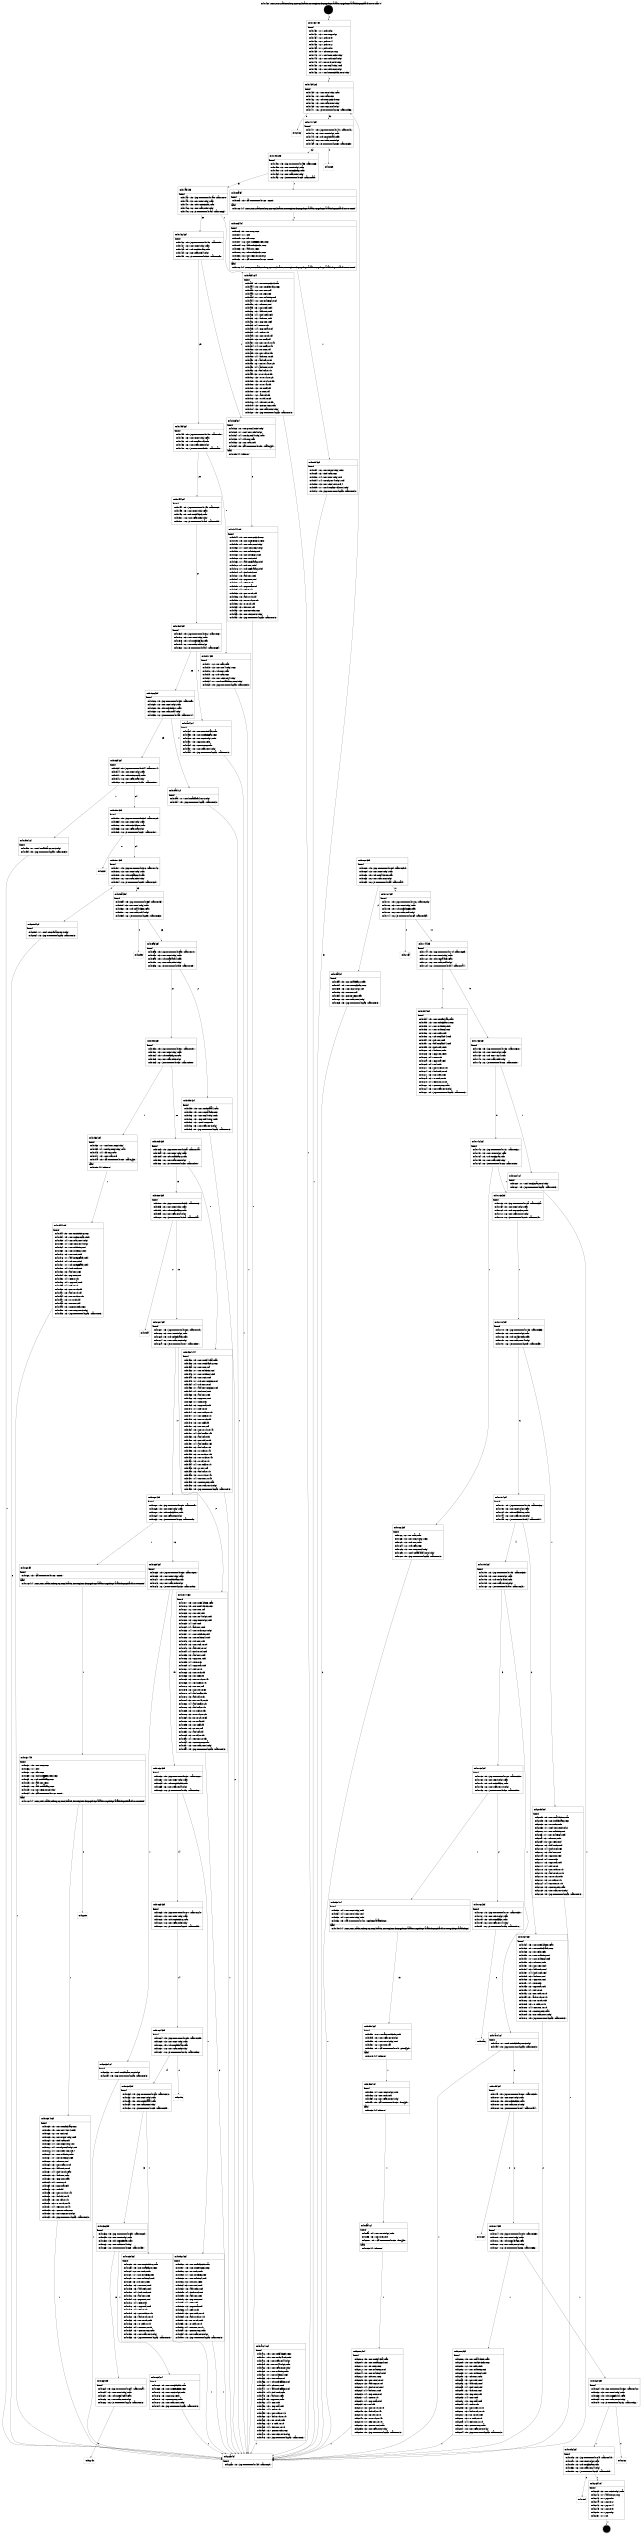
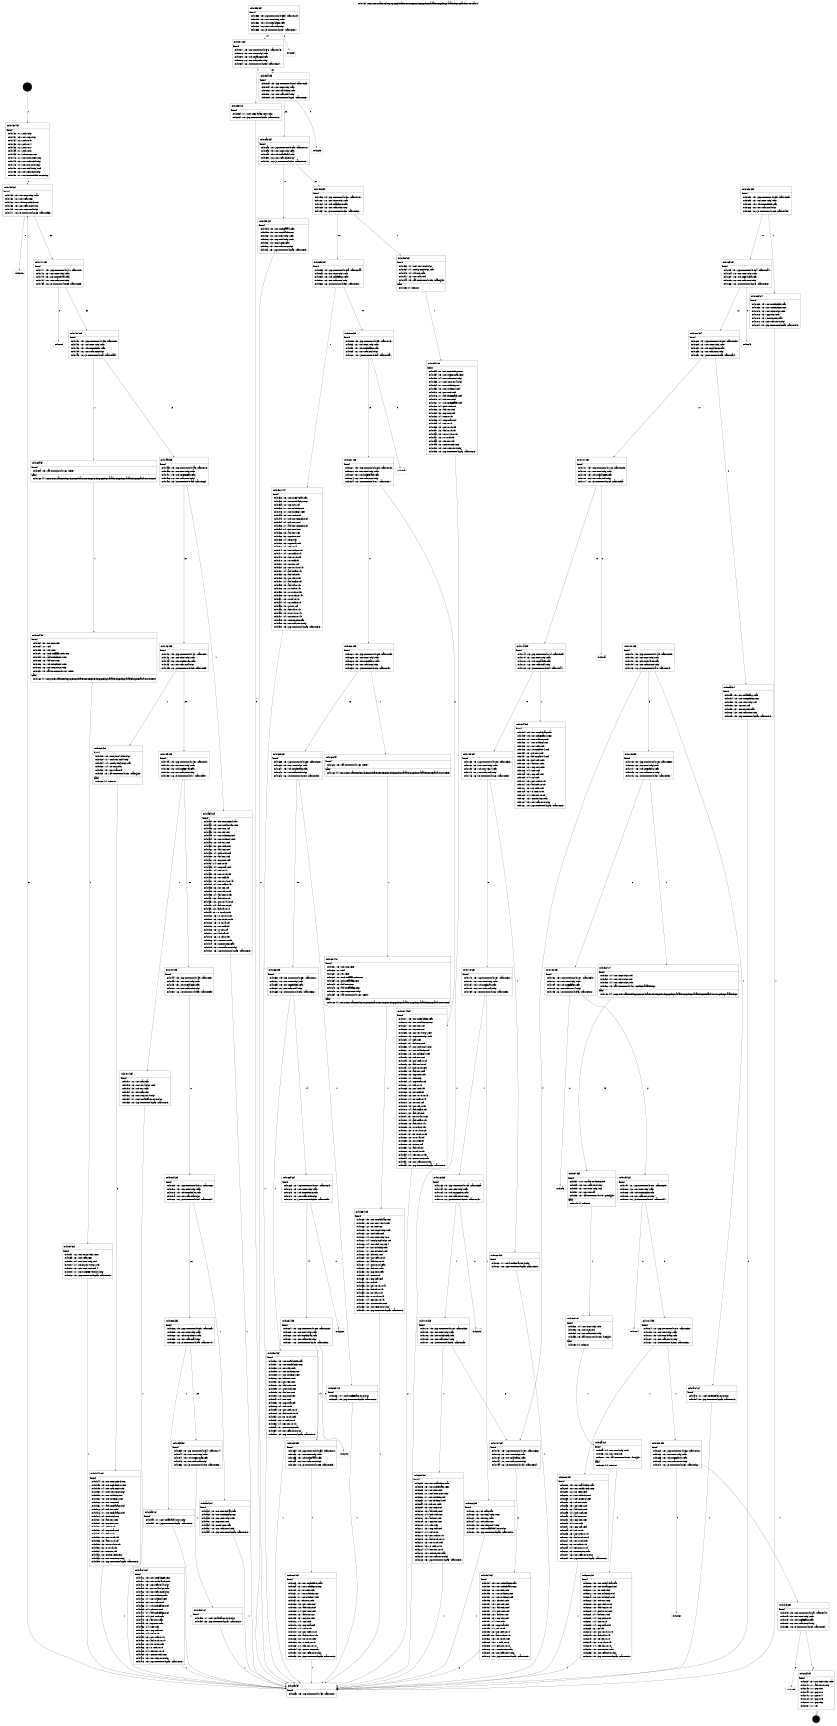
edge "0x4016cf [25]" -> "0x4016e8 [25]": added, label "12"
edge "0x40153f [25]" -> "0x401558 [25]": removed, label "24"
node "0x402075": added
edge "0x401797 [25]" -> "0x4017b0 [25]": reversed
edge "0x401c31 [40]" -> "0x402209": now "0x40166b [25]" -> "0x402209"
edge "0x401a78 [12]" -> "0x4017fb [25]": now "0x4017e2 [25]" -> "0x4017fb [25]"
edge "0x40169d [25]" -> "0x4016b6 [25]": removed, label "13"
